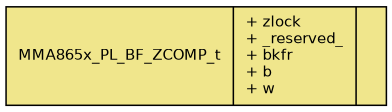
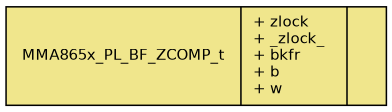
node "MMA865x_PL_BF_ZCOMP_t": text "+ _reserved_" -> "+ _zlock_"
